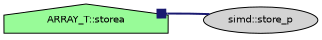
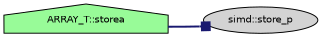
edge "simd::store_p" -> "ARRAY_T::storea": reversed
